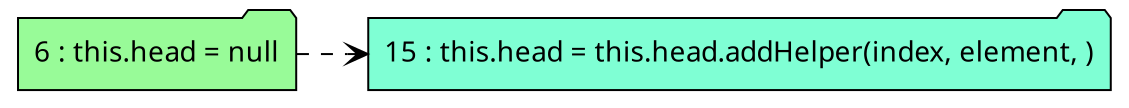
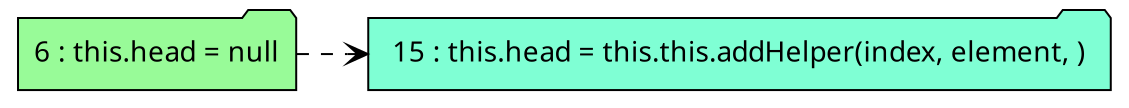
node "15 : this.head = this.head.addHelper(index, element, )": label "15 : this.head = this.head.addHelper(index, element, )" -> "15 : this.head = this.this.addHelper(index, element, )"
